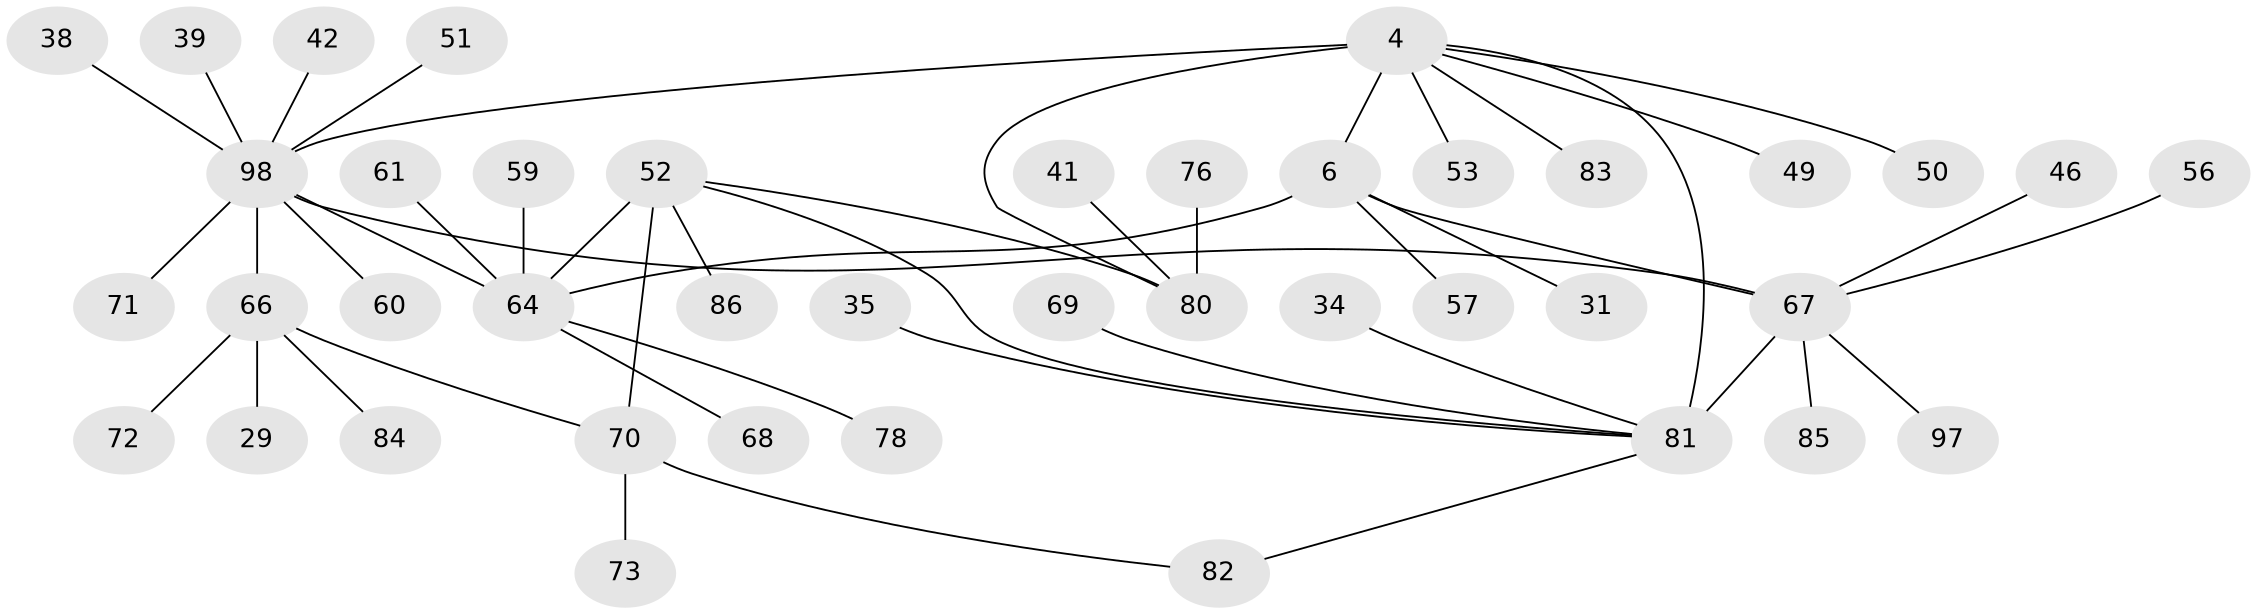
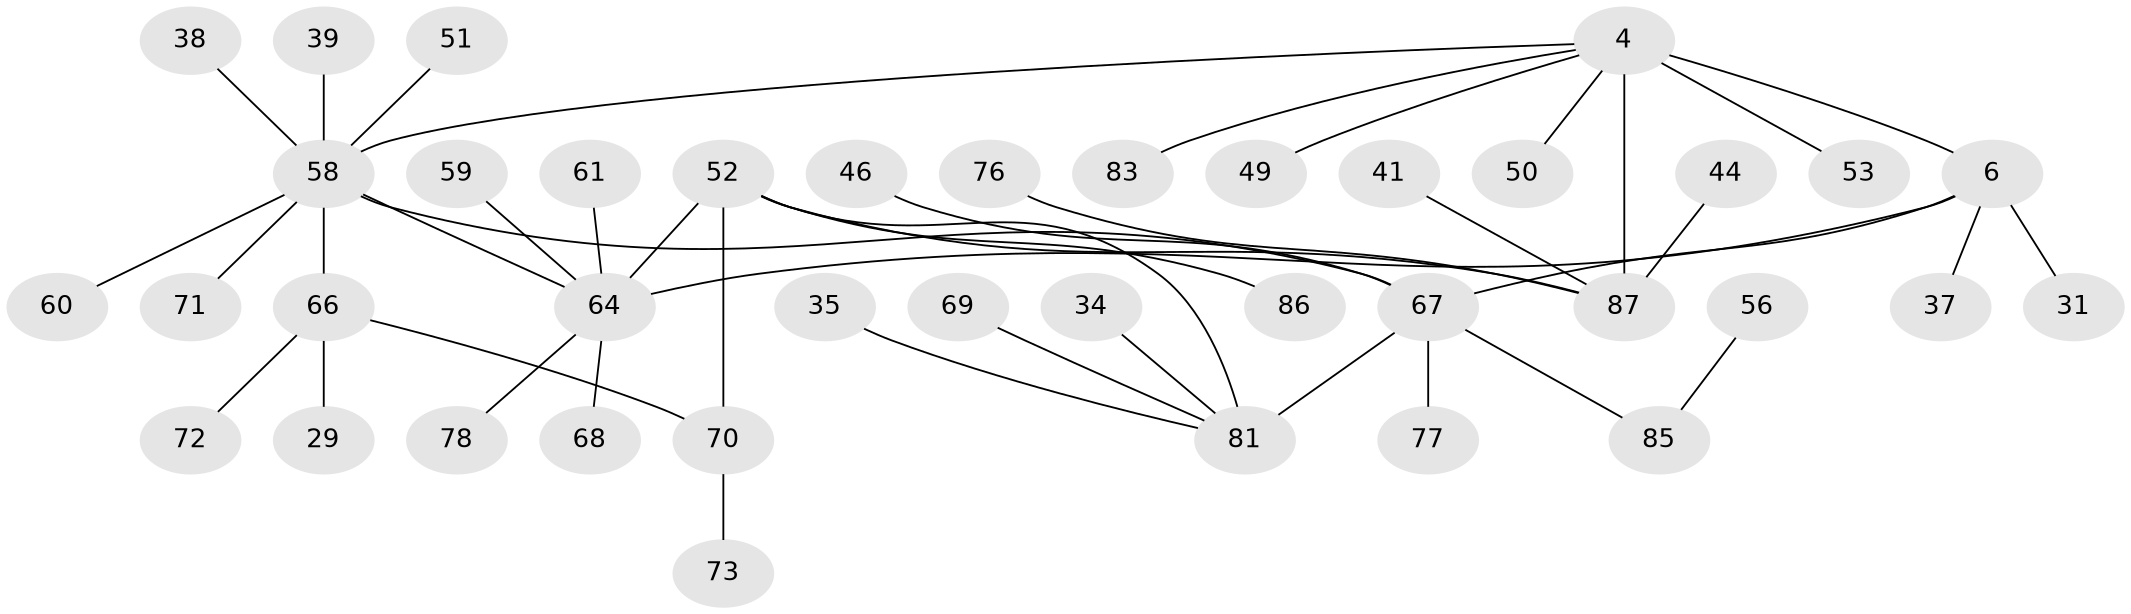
node "42": removed
edge "4" -- "81": removed
node "98": label "98" -> "58"
node "44": added
edge "56" -- "67": now "56" -- "85"
node "80": label "80" -> "87"
node "57": label "57" -> "37"
node "84": removed
node "97": label "97" -> "77"
node "82": removed
